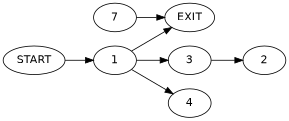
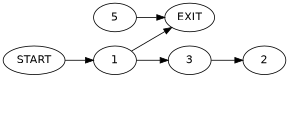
node "7": label "7" -> "5"
node "4": removed
